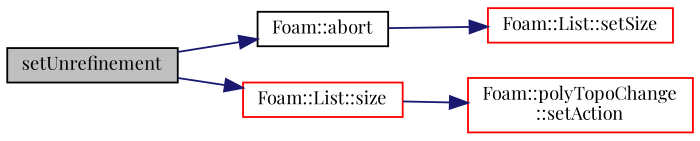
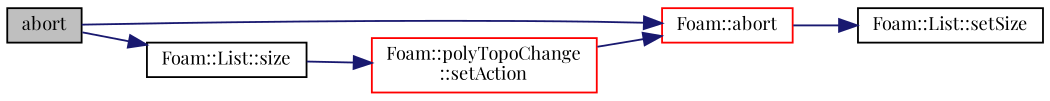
node "Foam::List::setSize": color red -> black
node "Foam::abort": color black -> red
edge "Foam::polyTopoChange ::setAction" -> "Foam::abort": added
node "setUnrefinement": label "setUnrefinement" -> "abort"
node "Foam::List::size": color red -> black
